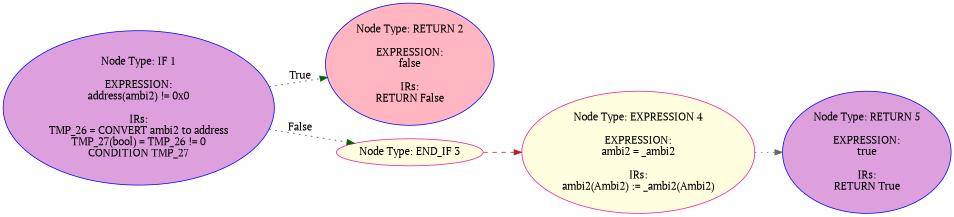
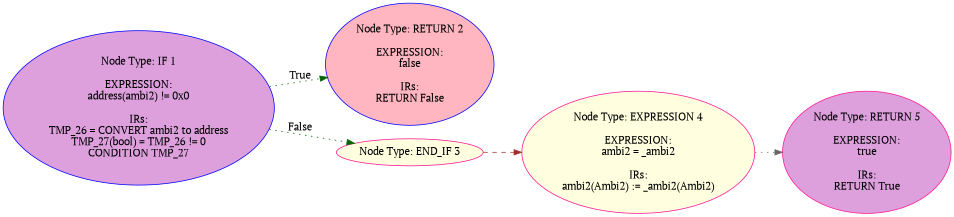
node "Node Type: RETURN 5 EXPRESSION: true IRs: RETURN True": color blue -> deeppink
